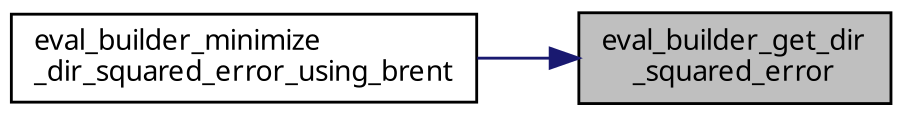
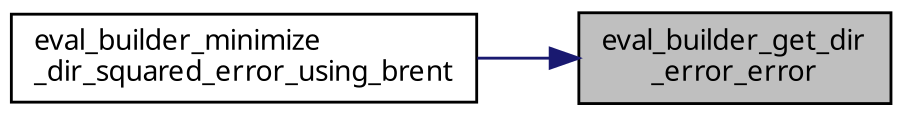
node "eval_builder_get_dir _squared_error": label "eval_builder_get_dir _squared_error" -> "eval_builder_get_dir _error_error"
